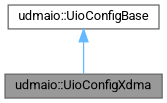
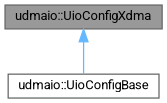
edge "udmaio::UioConfigXdma" -> "udmaio::UioConfigBase": reversed
